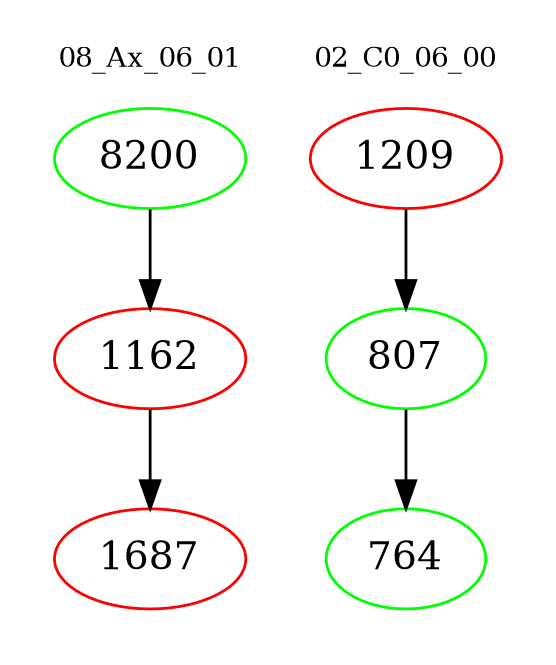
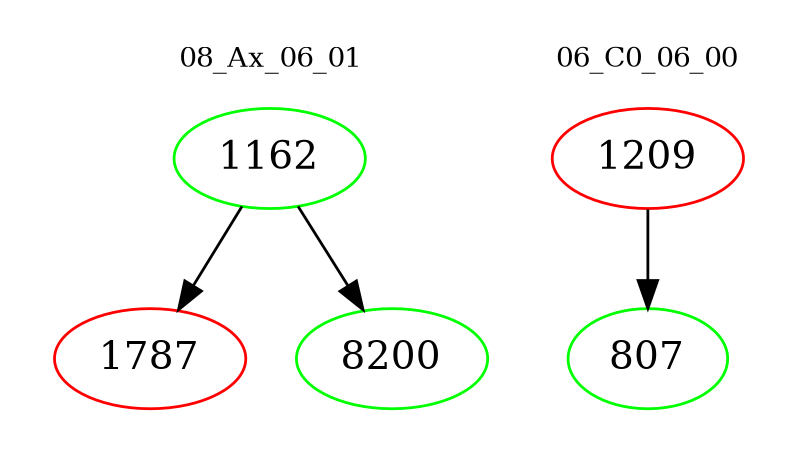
cluster "02_C0_06_00": label "02_C0_06_00" -> "06_C0_06_00"
edge "8200" -> "1162": reversed
node "1162": color red -> green
node "1687": label "1687" -> "1787"
node "764": removed
